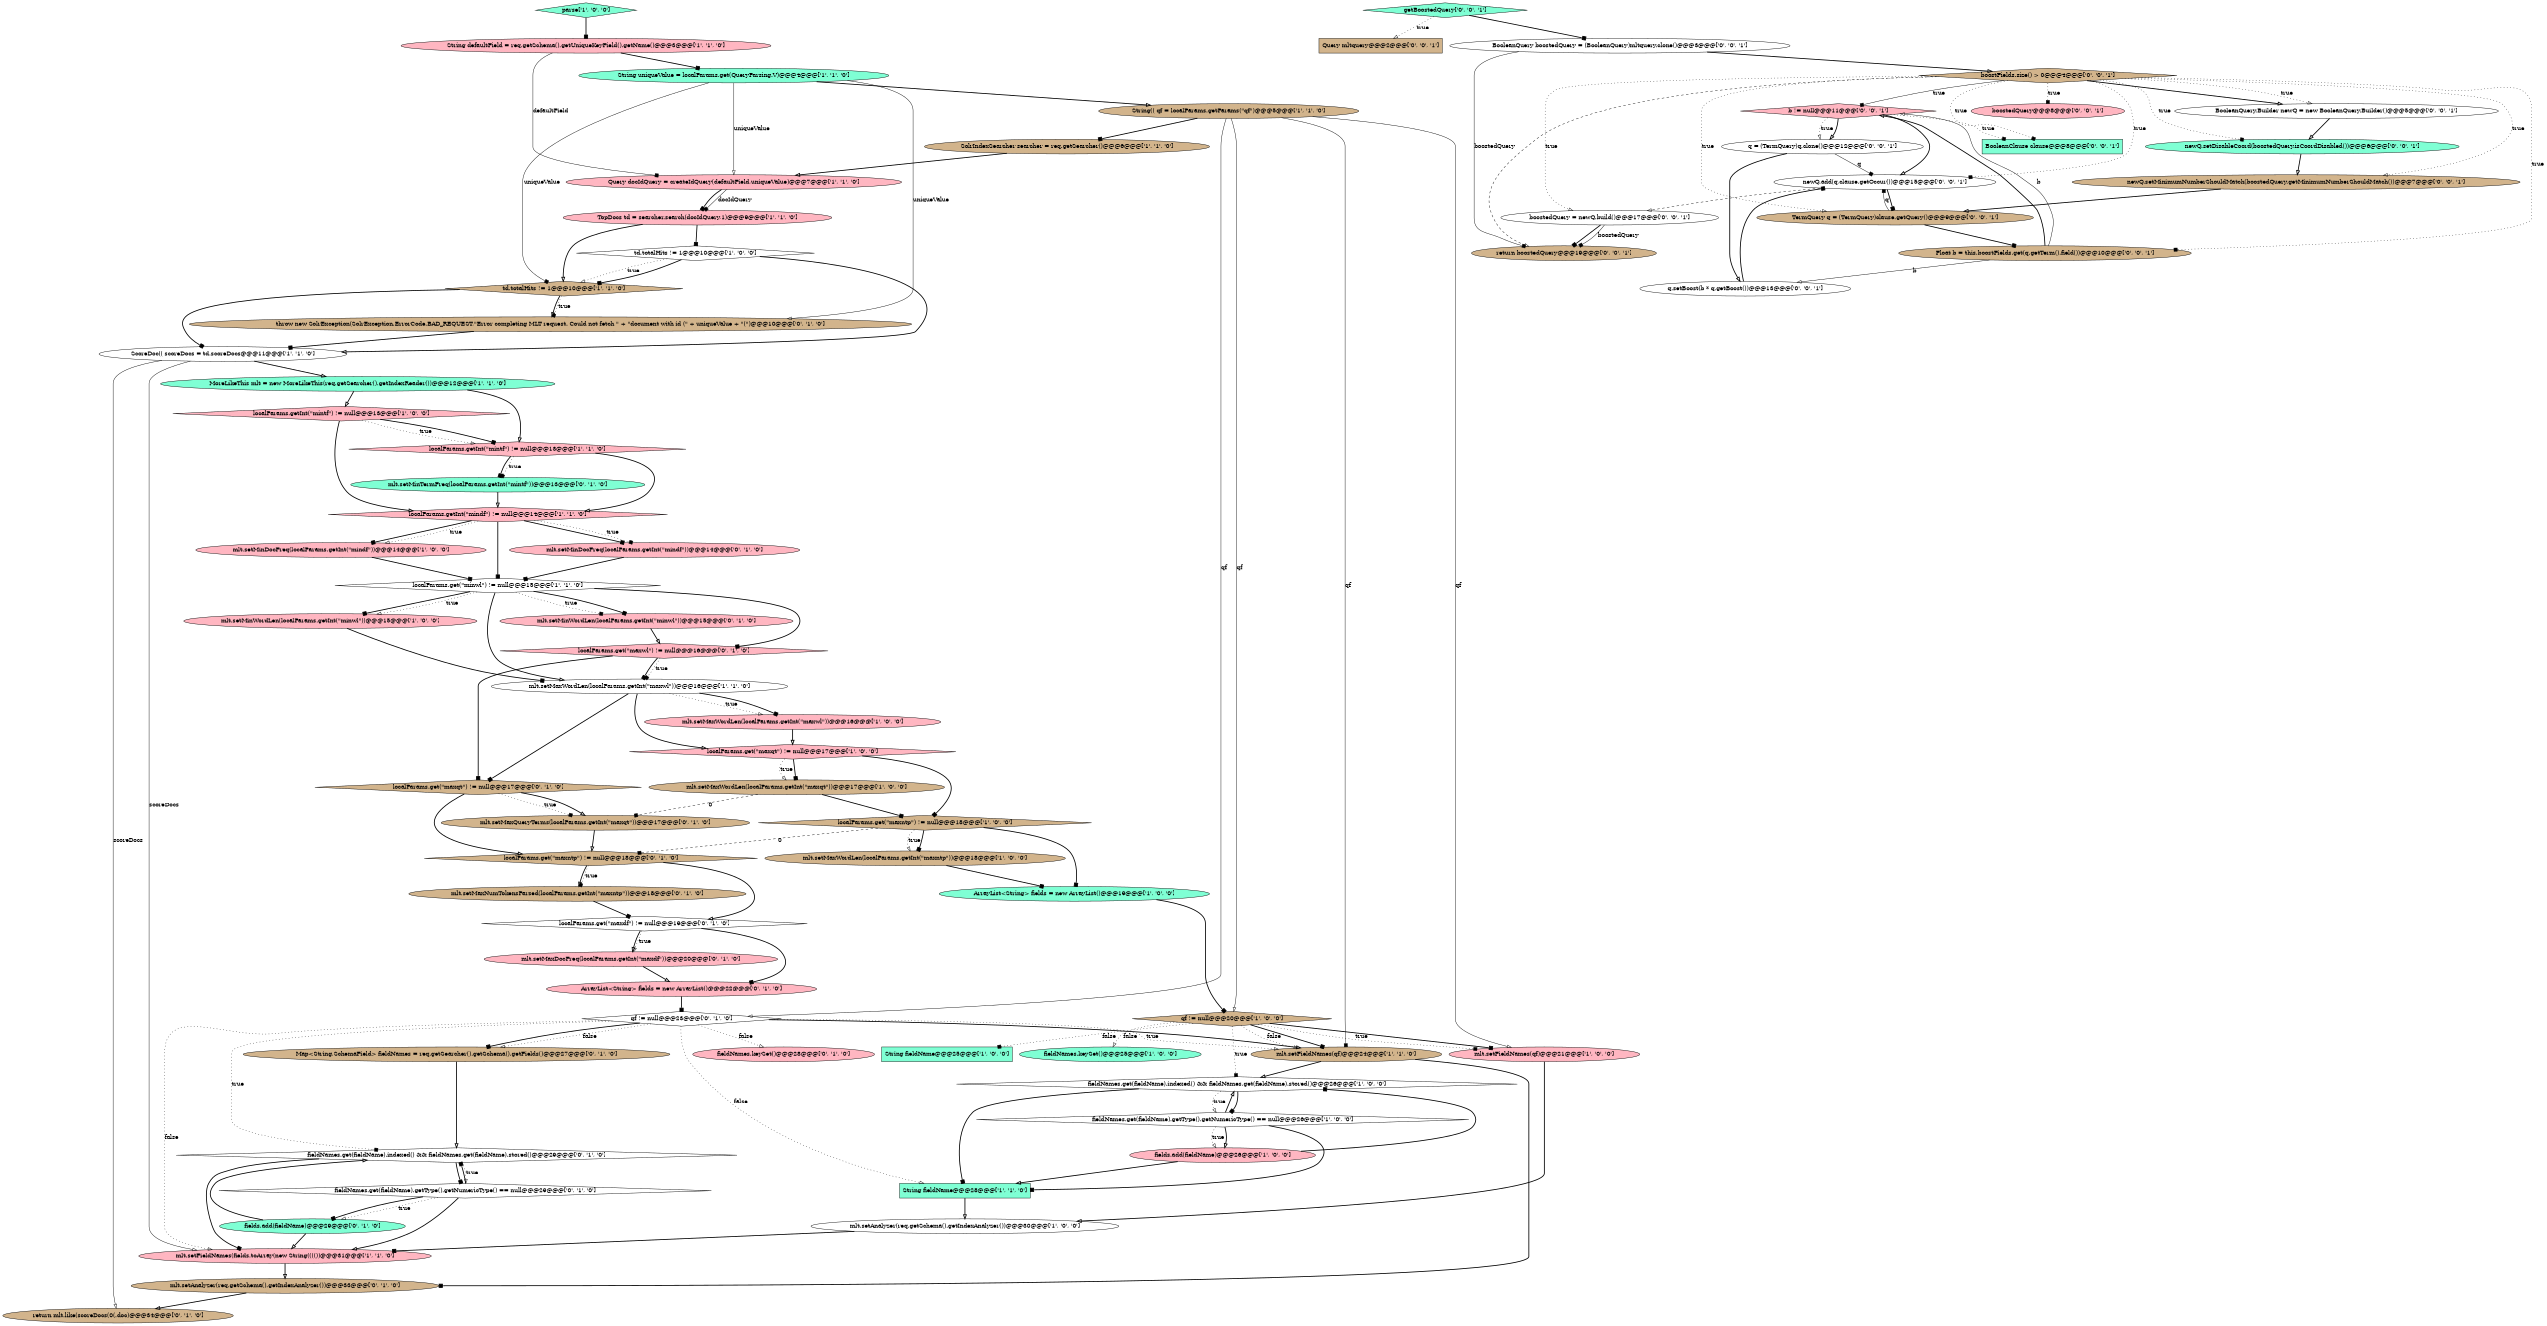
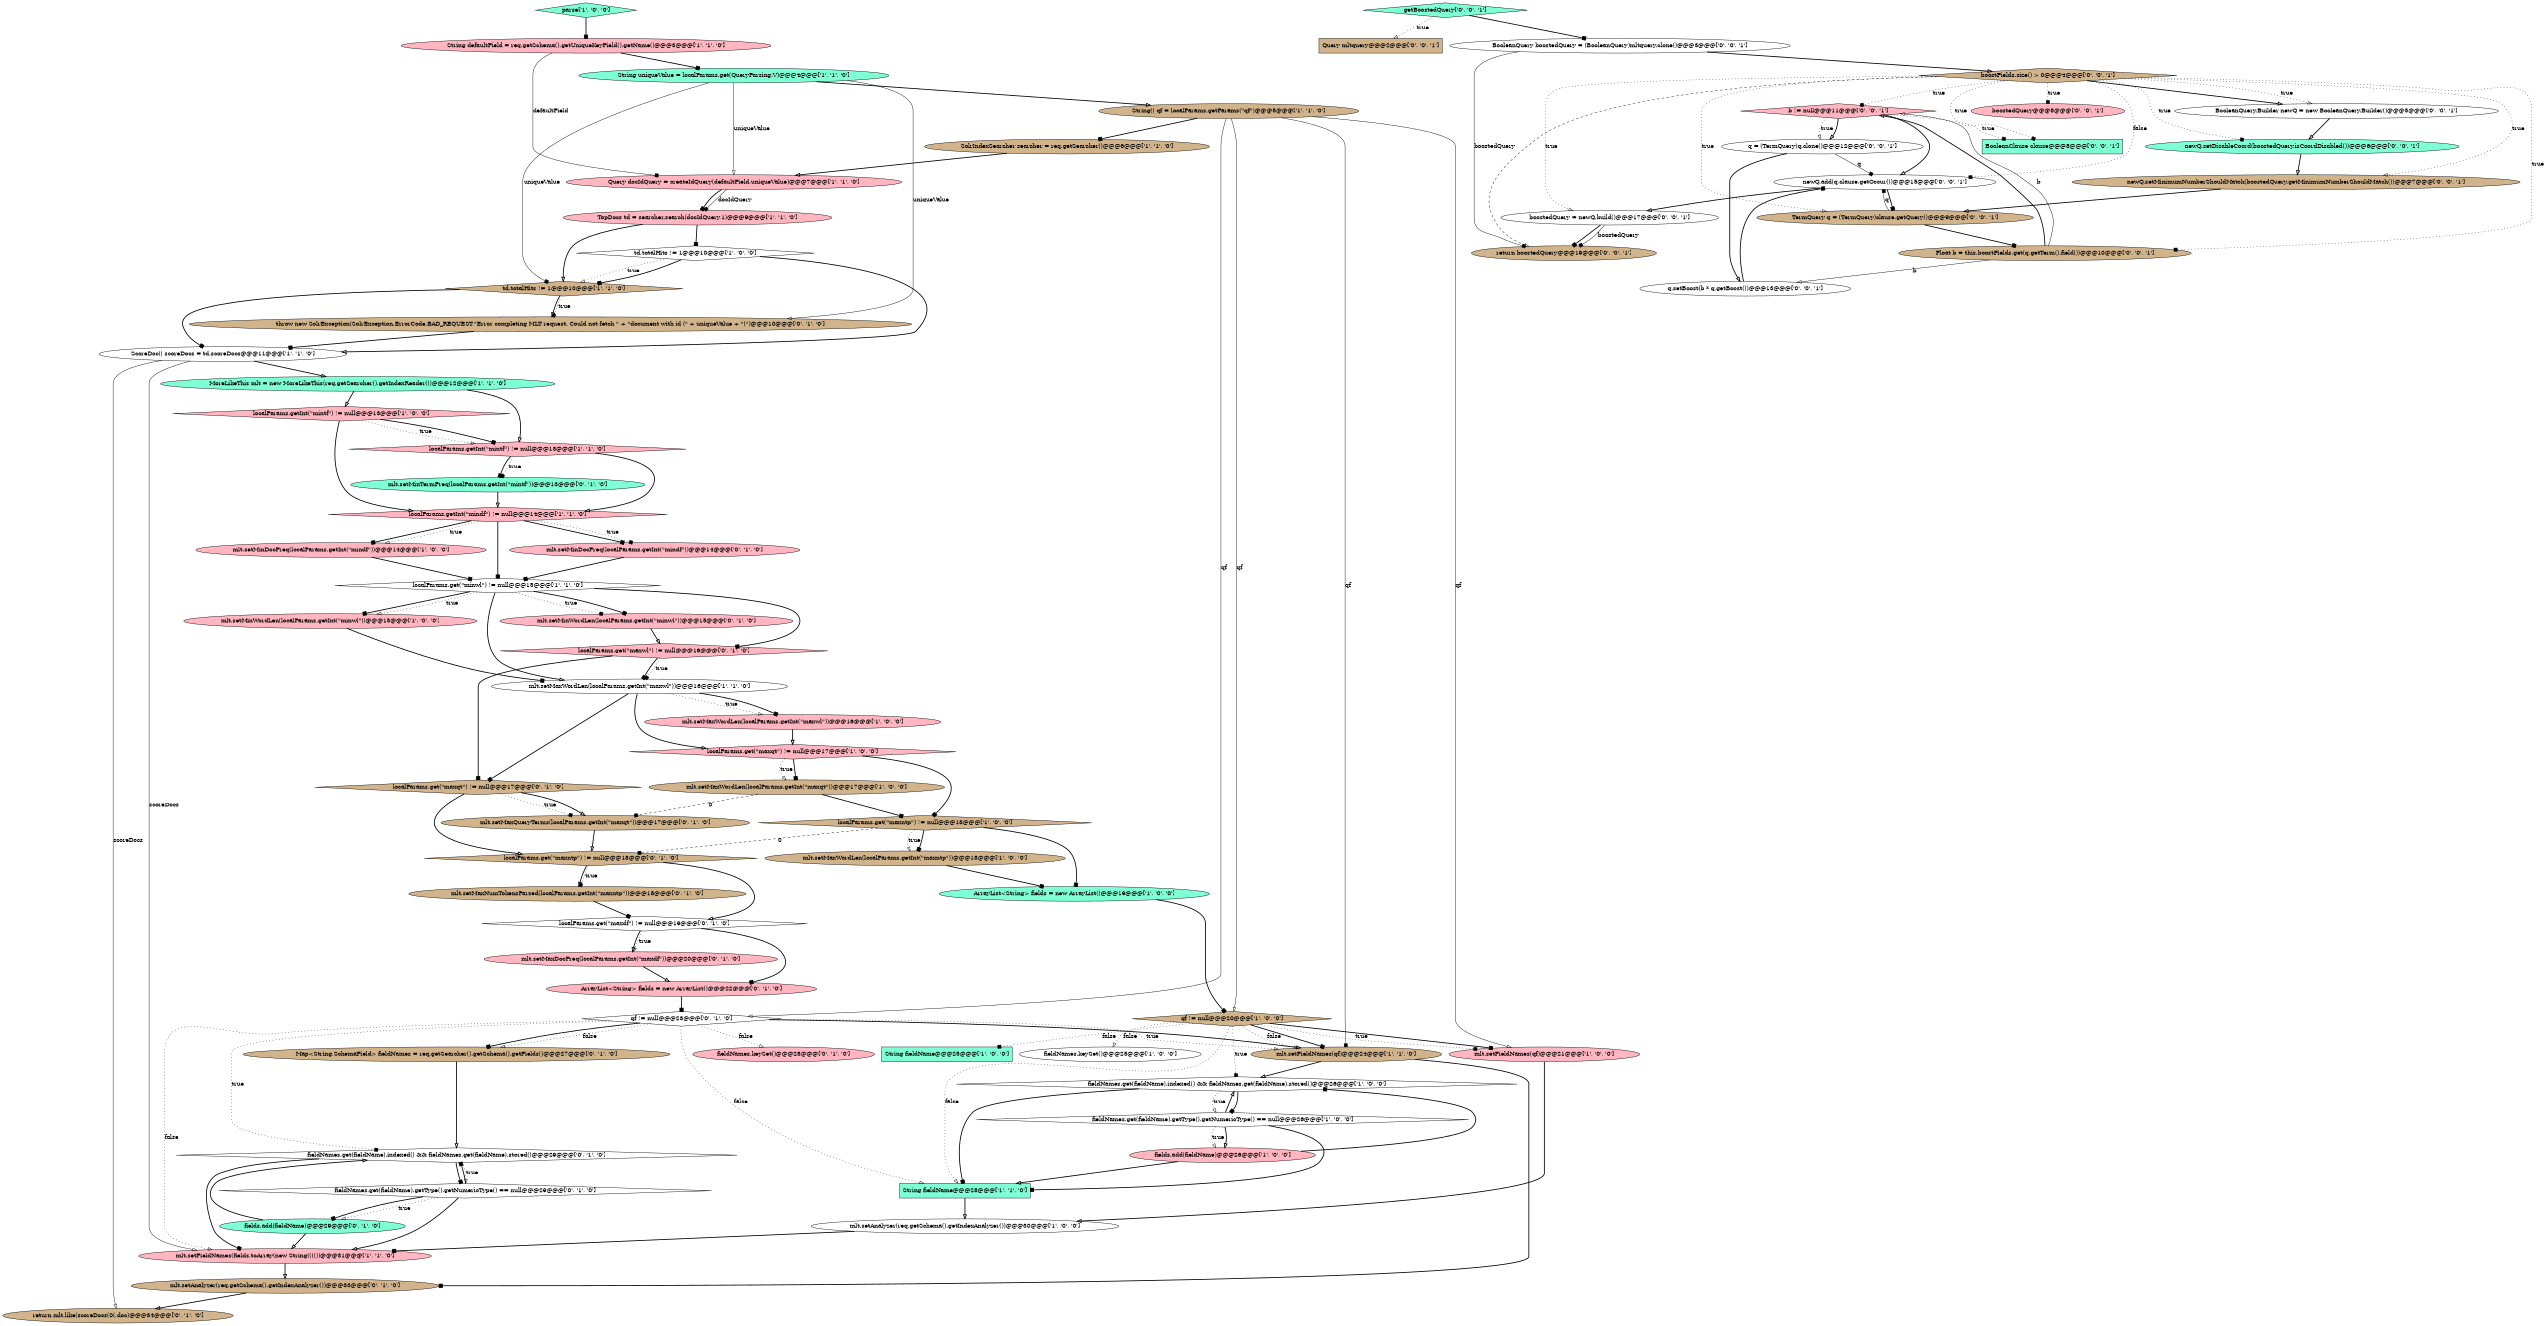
edge "boostFields.size() > 0@@@4@@@['0', '0', '1']" -> "b != null@@@11@@@['0', '0', '1']": style solid -> dotted
edge "boostFields.size() > 0@@@4@@@['0', '0', '1']" -> "newQ.add(q,clause.getOccur())@@@15@@@['0', '0', '1']": label "true" -> "false"
edge "newQ.add(q,clause.getOccur())@@@15@@@['0', '0', '1']" -> "boostedQuery = newQ.build()@@@17@@@['0', '0', '1']": style dashed -> bold
node "fieldNames.keySet()@@@25@@@['1', '0', '0']": fillcolor aquamarine -> white
edge "qf != null@@@20@@@['1', '0', '0']" -> "String fieldName@@@28@@@['1', '1', '0']": added, label "false"
